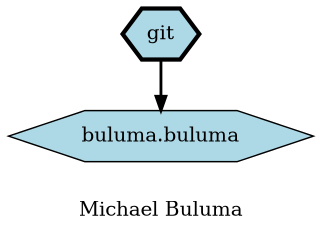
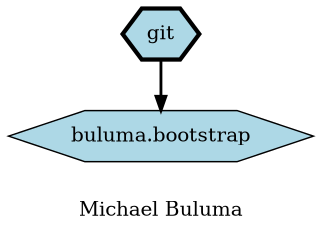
node "buluma.buluma": label "buluma.buluma" -> "buluma.bootstrap"
